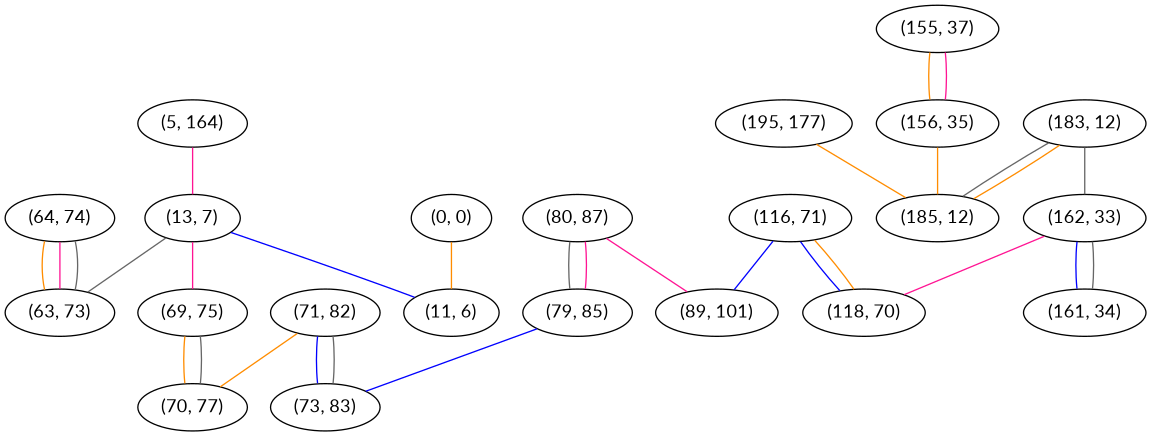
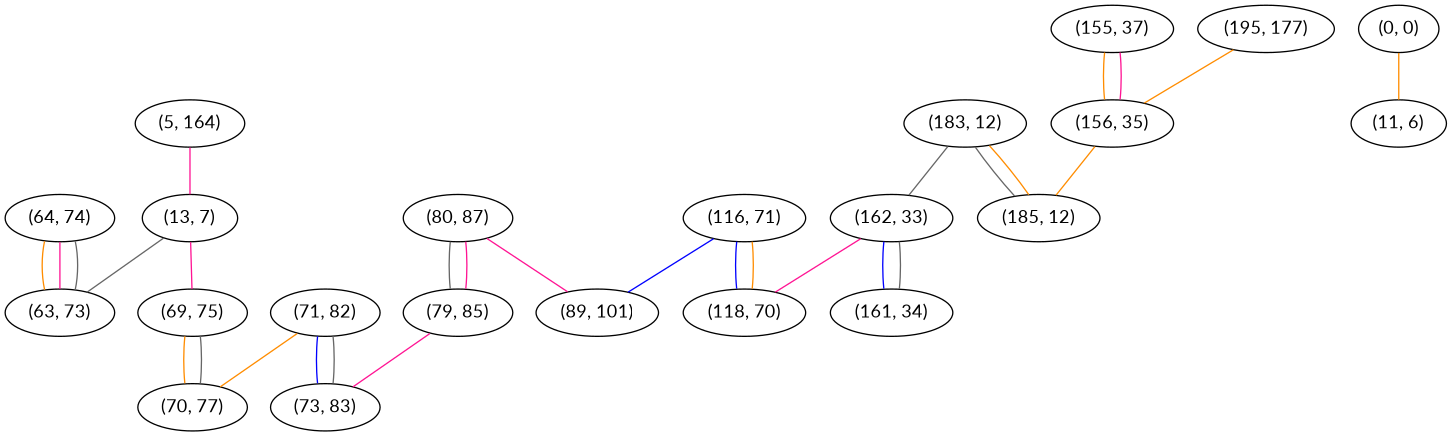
edge "(195, 177)" -- "(185, 12)": now "(195, 177)" -- "(156, 35)"
edge "(13, 7)" -- "(11, 6)": removed
edge "(79, 85)" -- "(73, 83)": color blue -> deeppink
